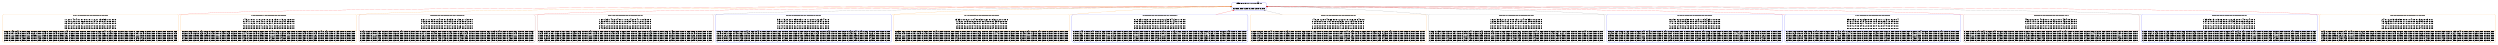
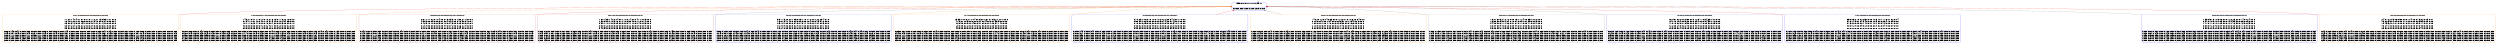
node "00000000000000000000000000001000": removed
